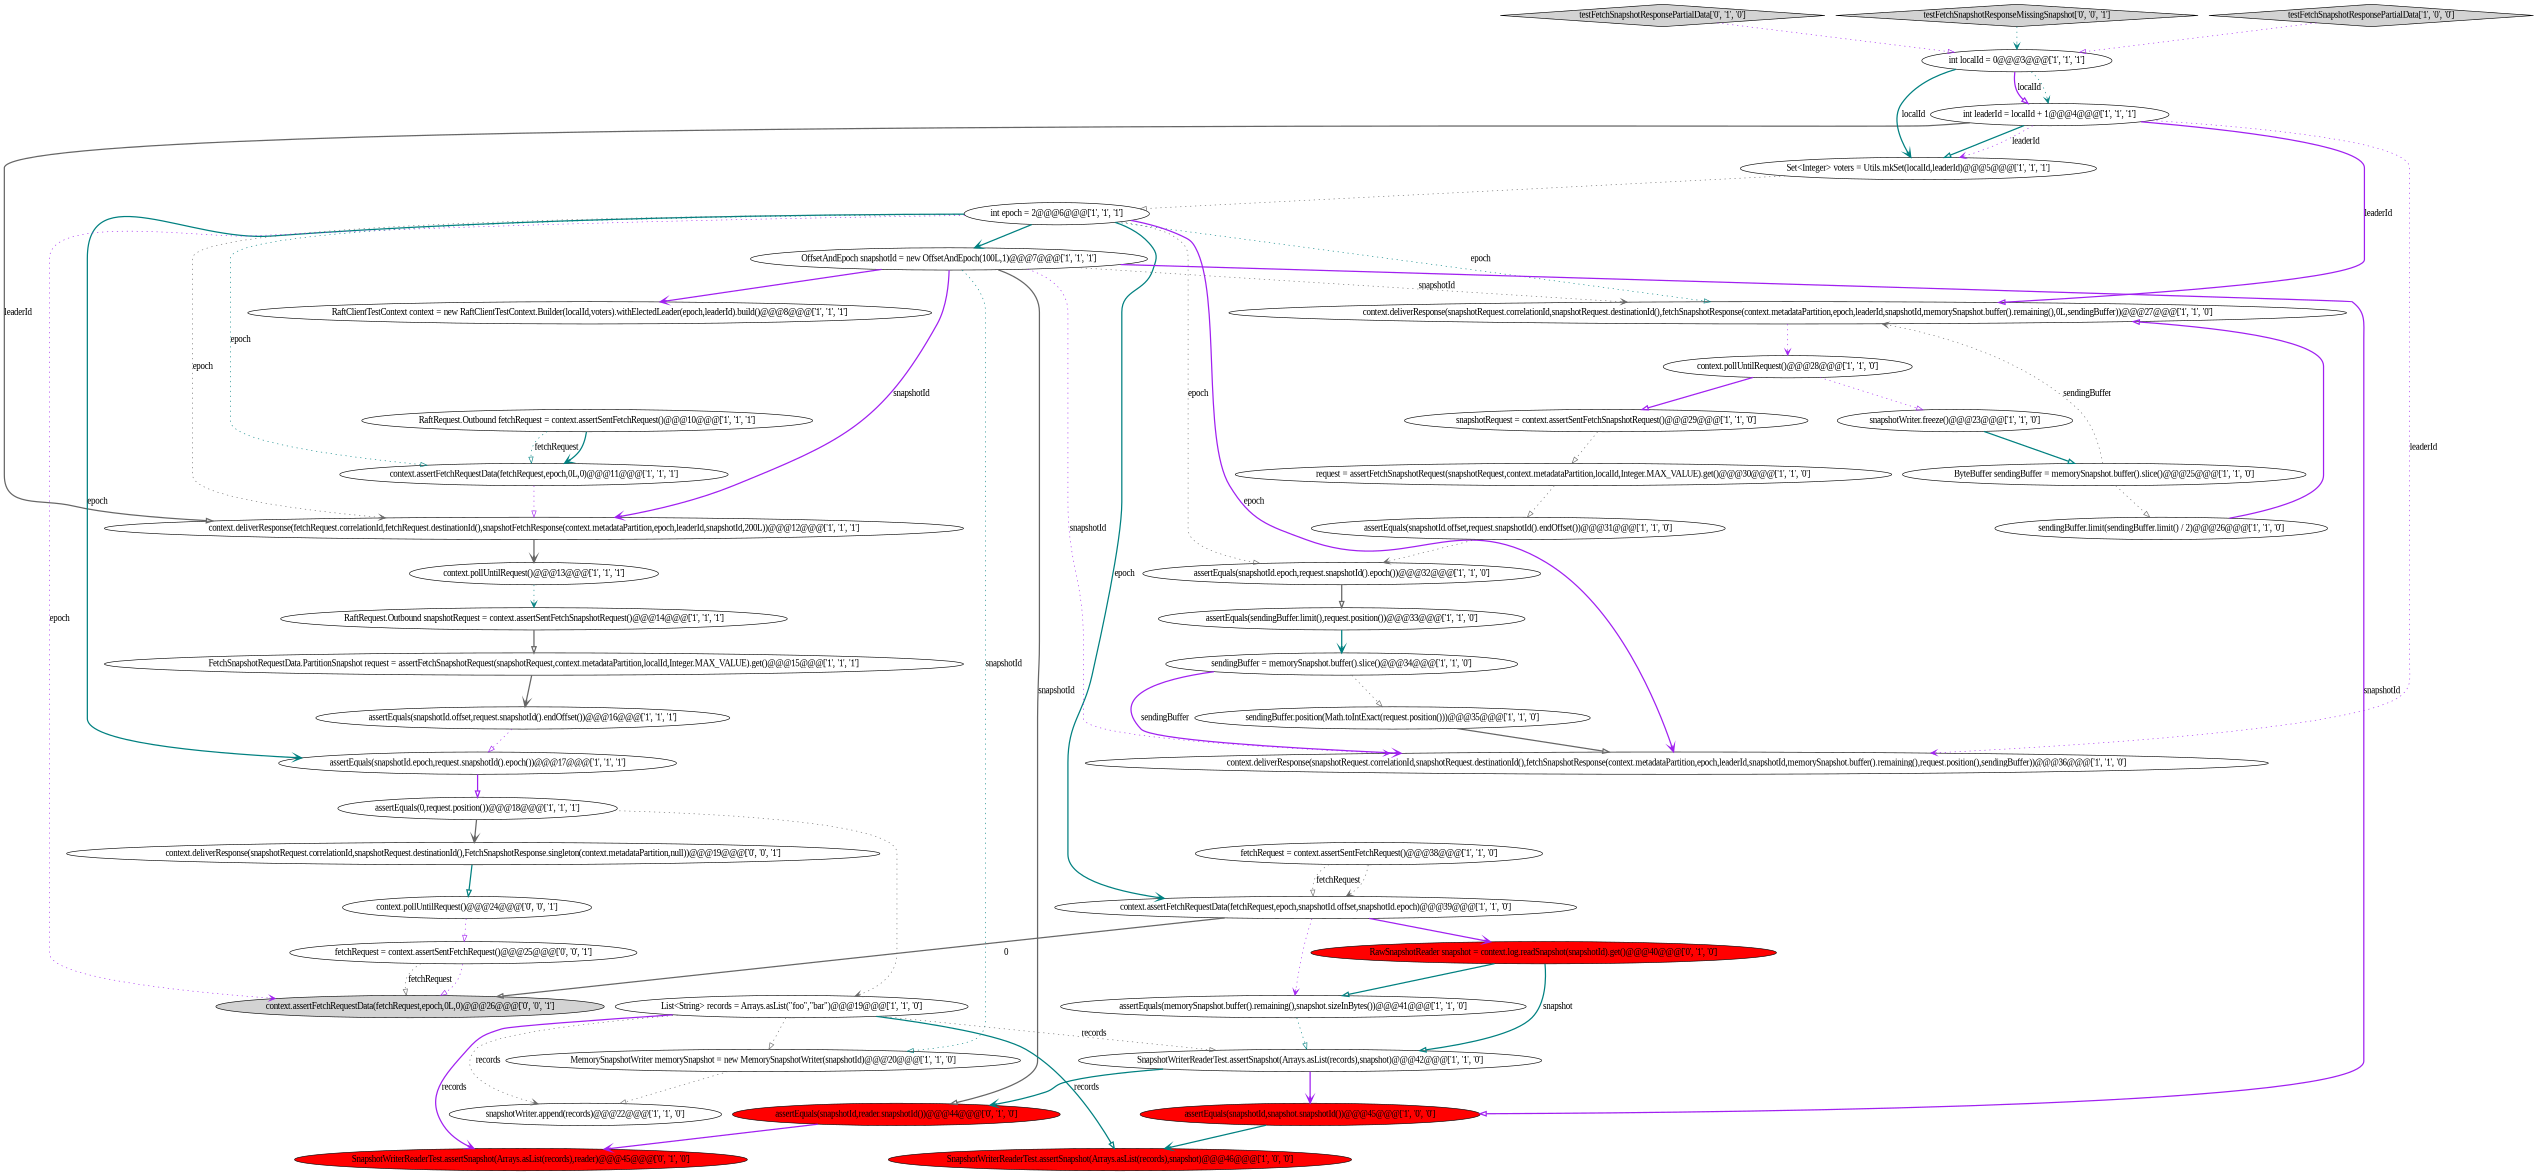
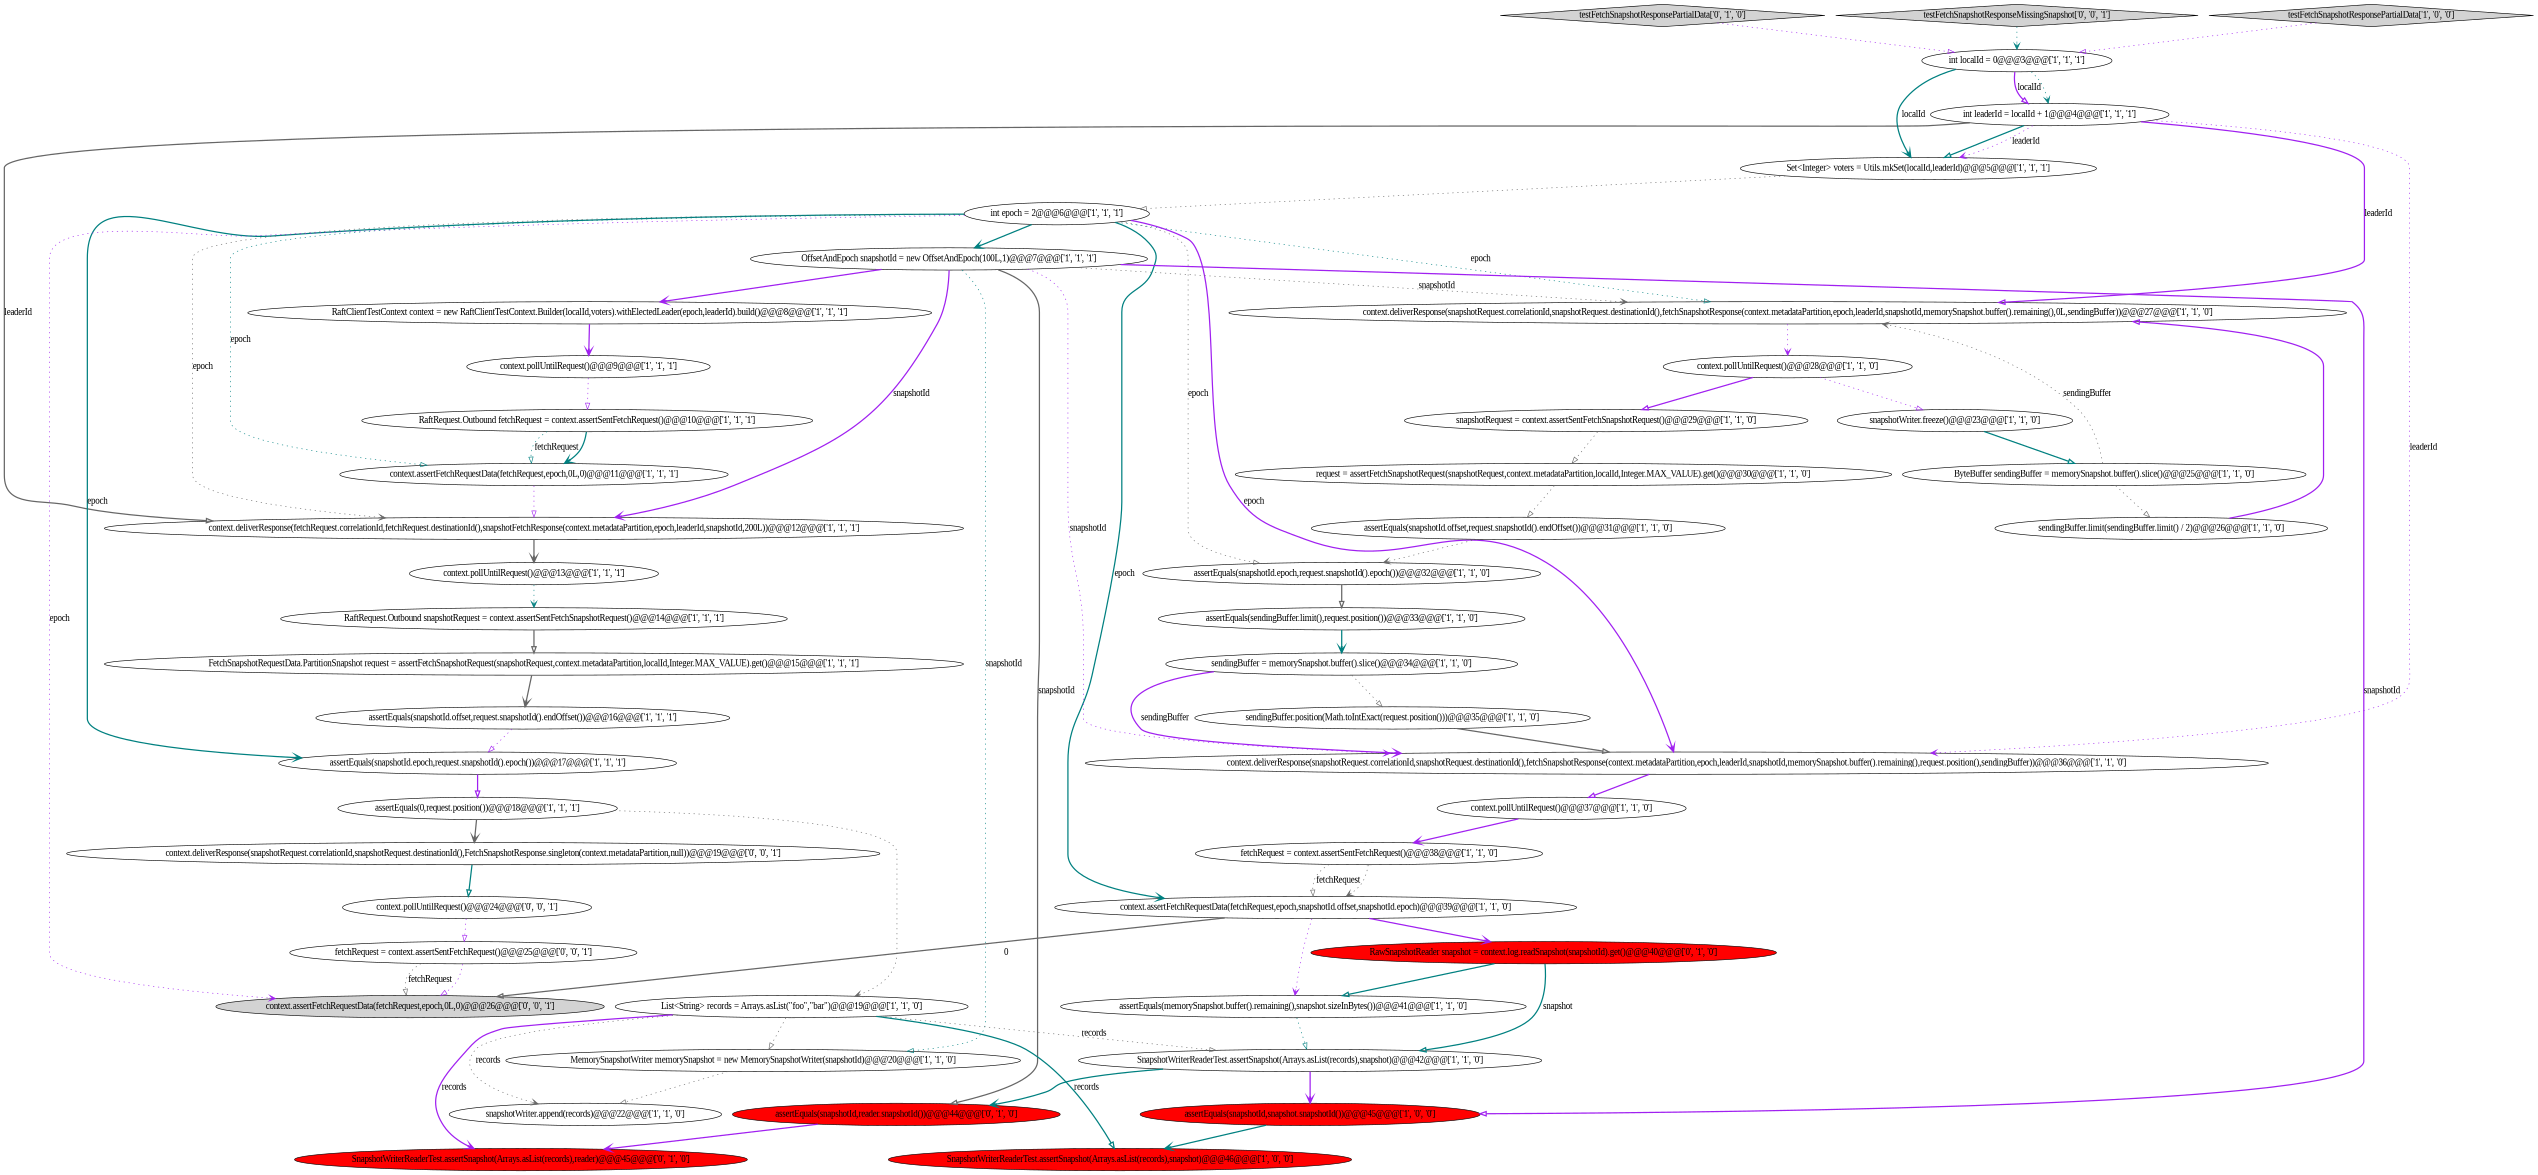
node "context.pollUntilRequest()@@@9@@@['1', '1', '1']": added
node "context.pollUntilRequest()@@@37@@@['1', '1', '0']": added
